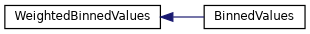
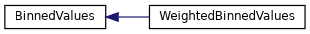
edge "BinnedValues" -> "WeightedBinnedValues": reversed
